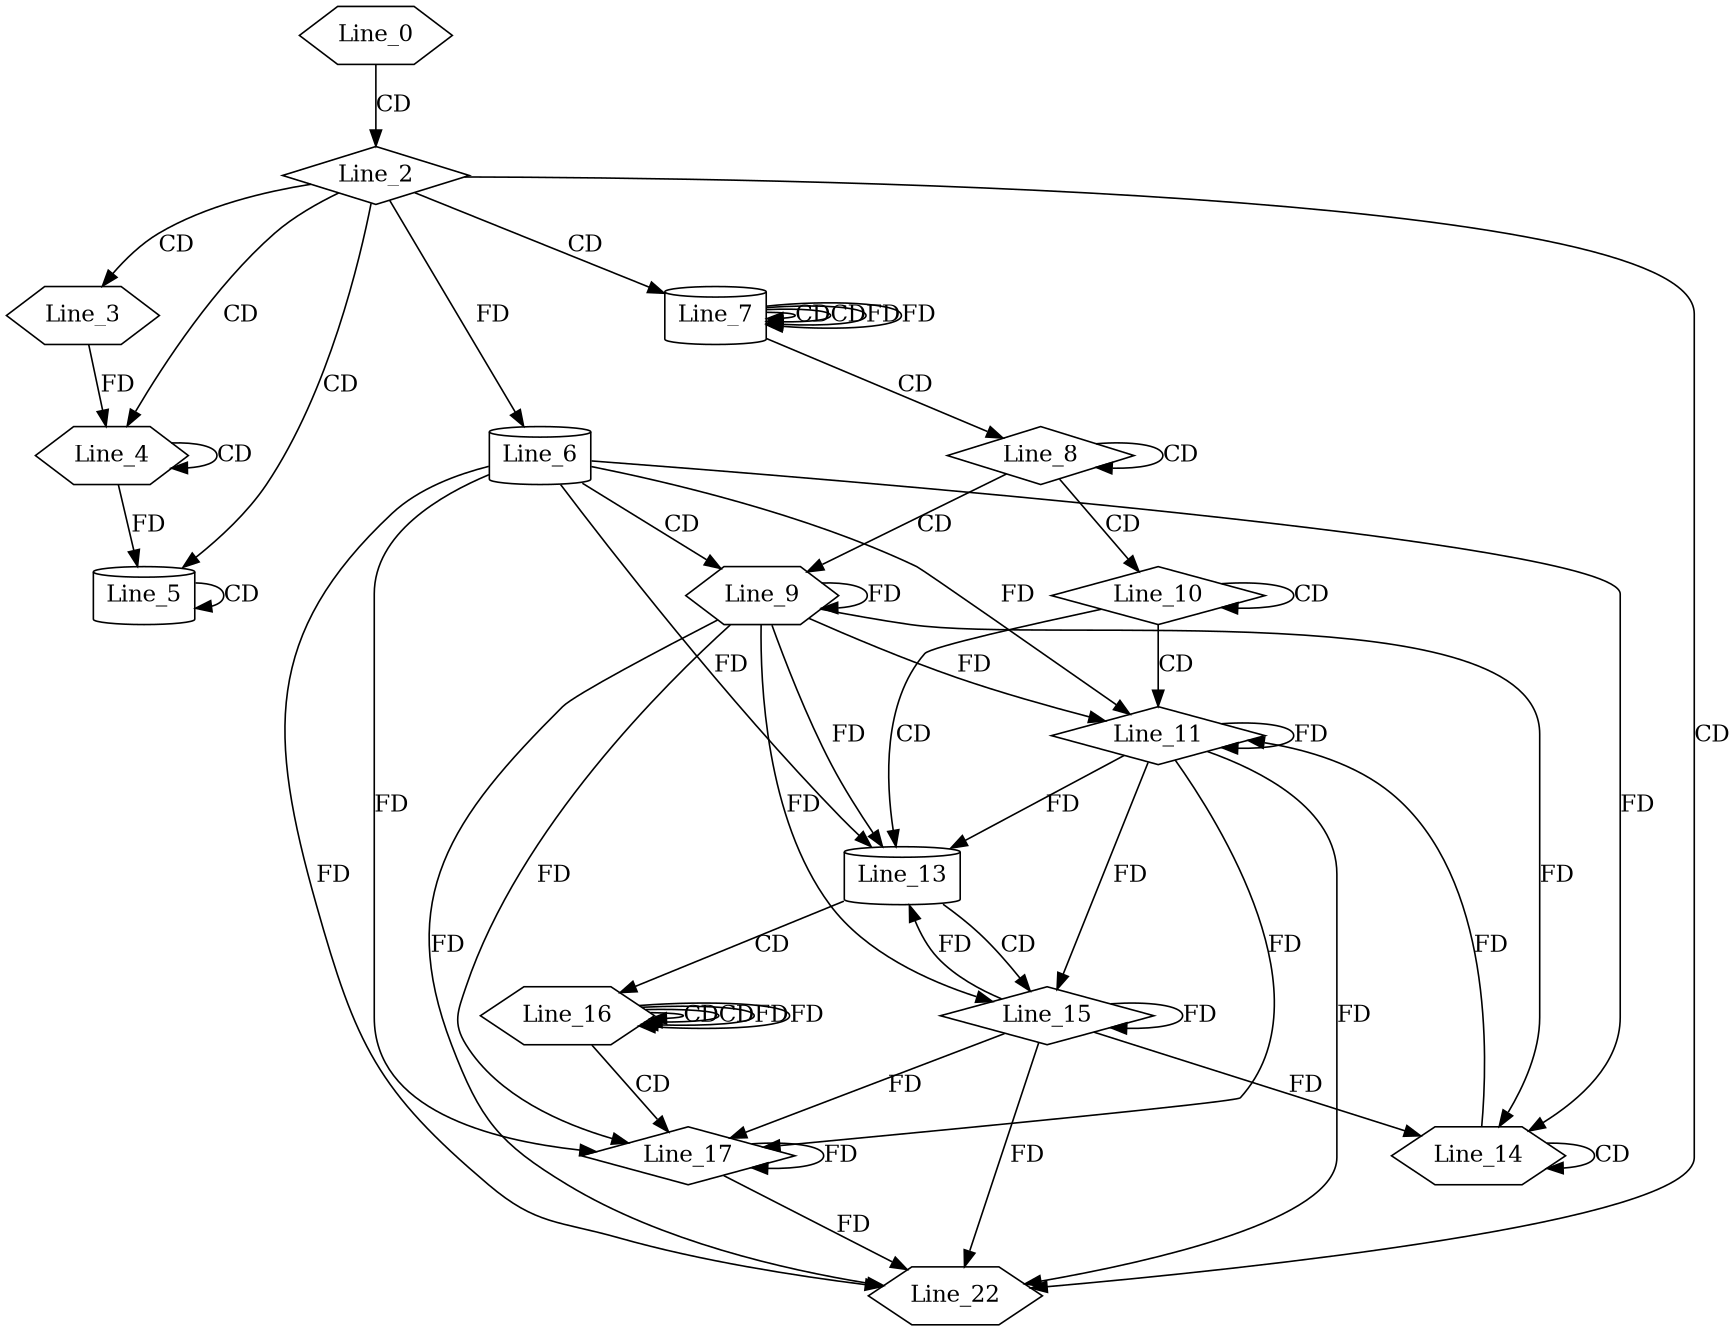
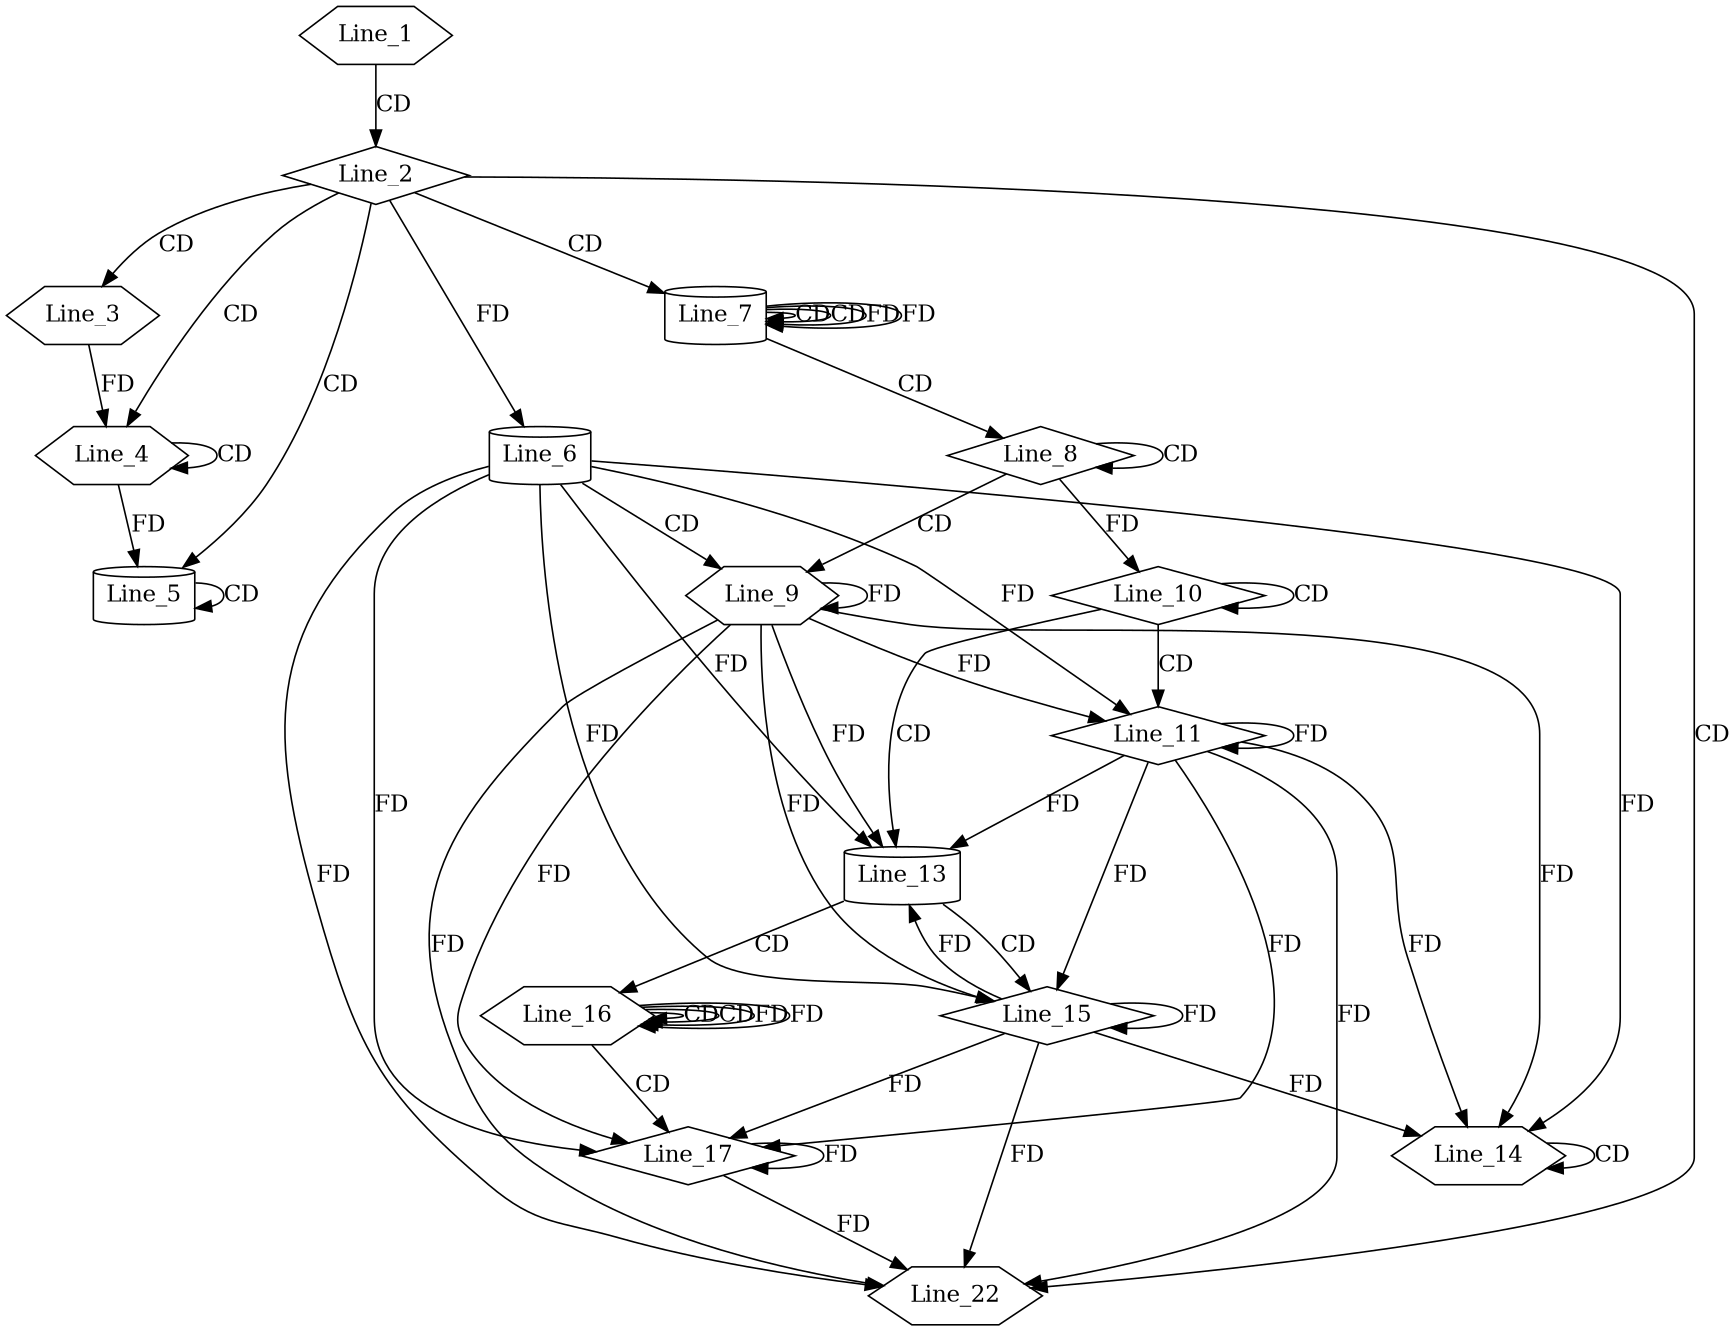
node "Line_0": label "Line_0" -> "Line_1"
edge "Line_8" -> "Line_10": label "CD" -> "FD"
edge "Line_6" -> "Line_15": added, label "FD"
edge "Line_14" -> "Line_11": reversed
